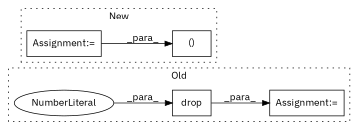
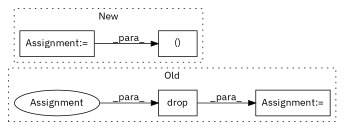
node "NumberLiteral": label "NumberLiteral" -> "Assignment"
